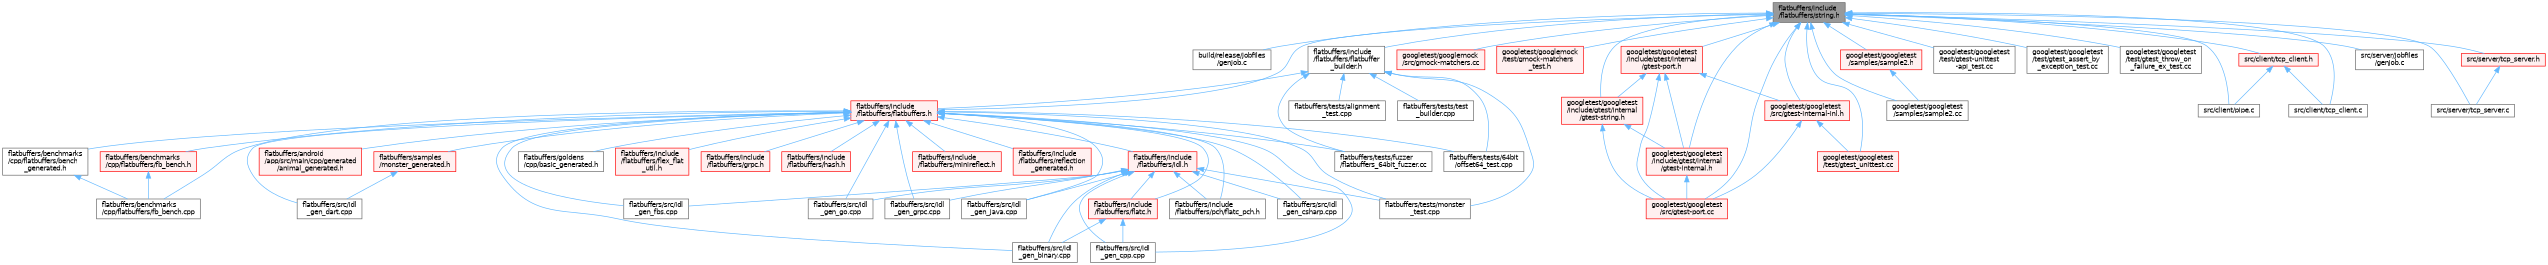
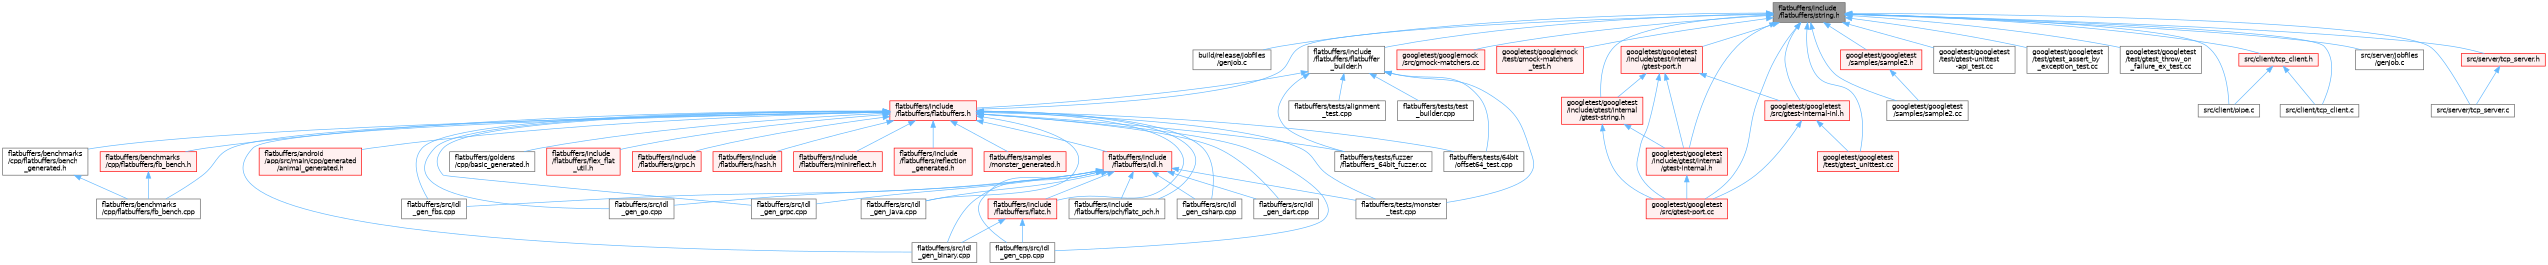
edge "flatbuffers/src/idl _gen_dart.cpp" -> "flatbuffers/samples /monster_generated.h": now "flatbuffers/src/idl _gen_dart.cpp" -> "flatbuffers/include /flatbuffers/idl.h"
